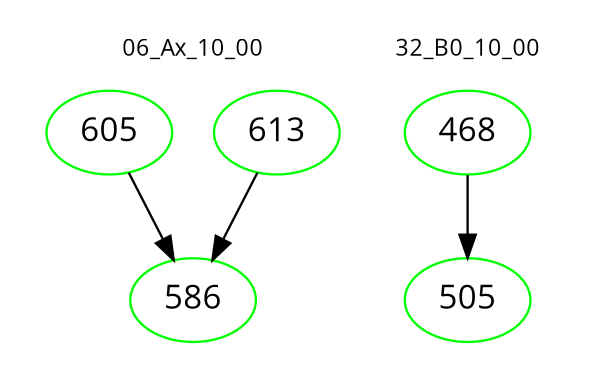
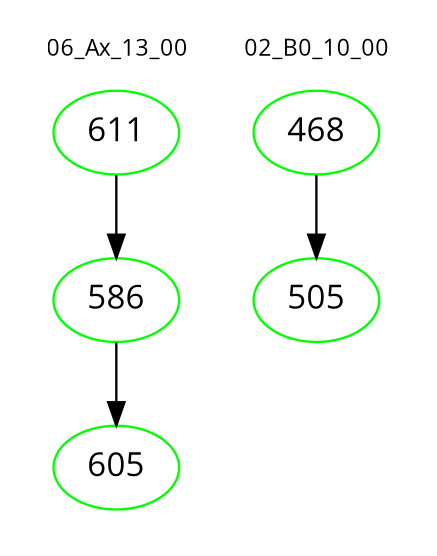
cluster "06_Ax_10_00": label "06_Ax_10_00" -> "06_Ax_13_00"
cluster "32_B0_10_00": label "32_B0_10_00" -> "02_B0_10_00"
node "613": label "613" -> "611"
edge "605" -> "586": reversed
